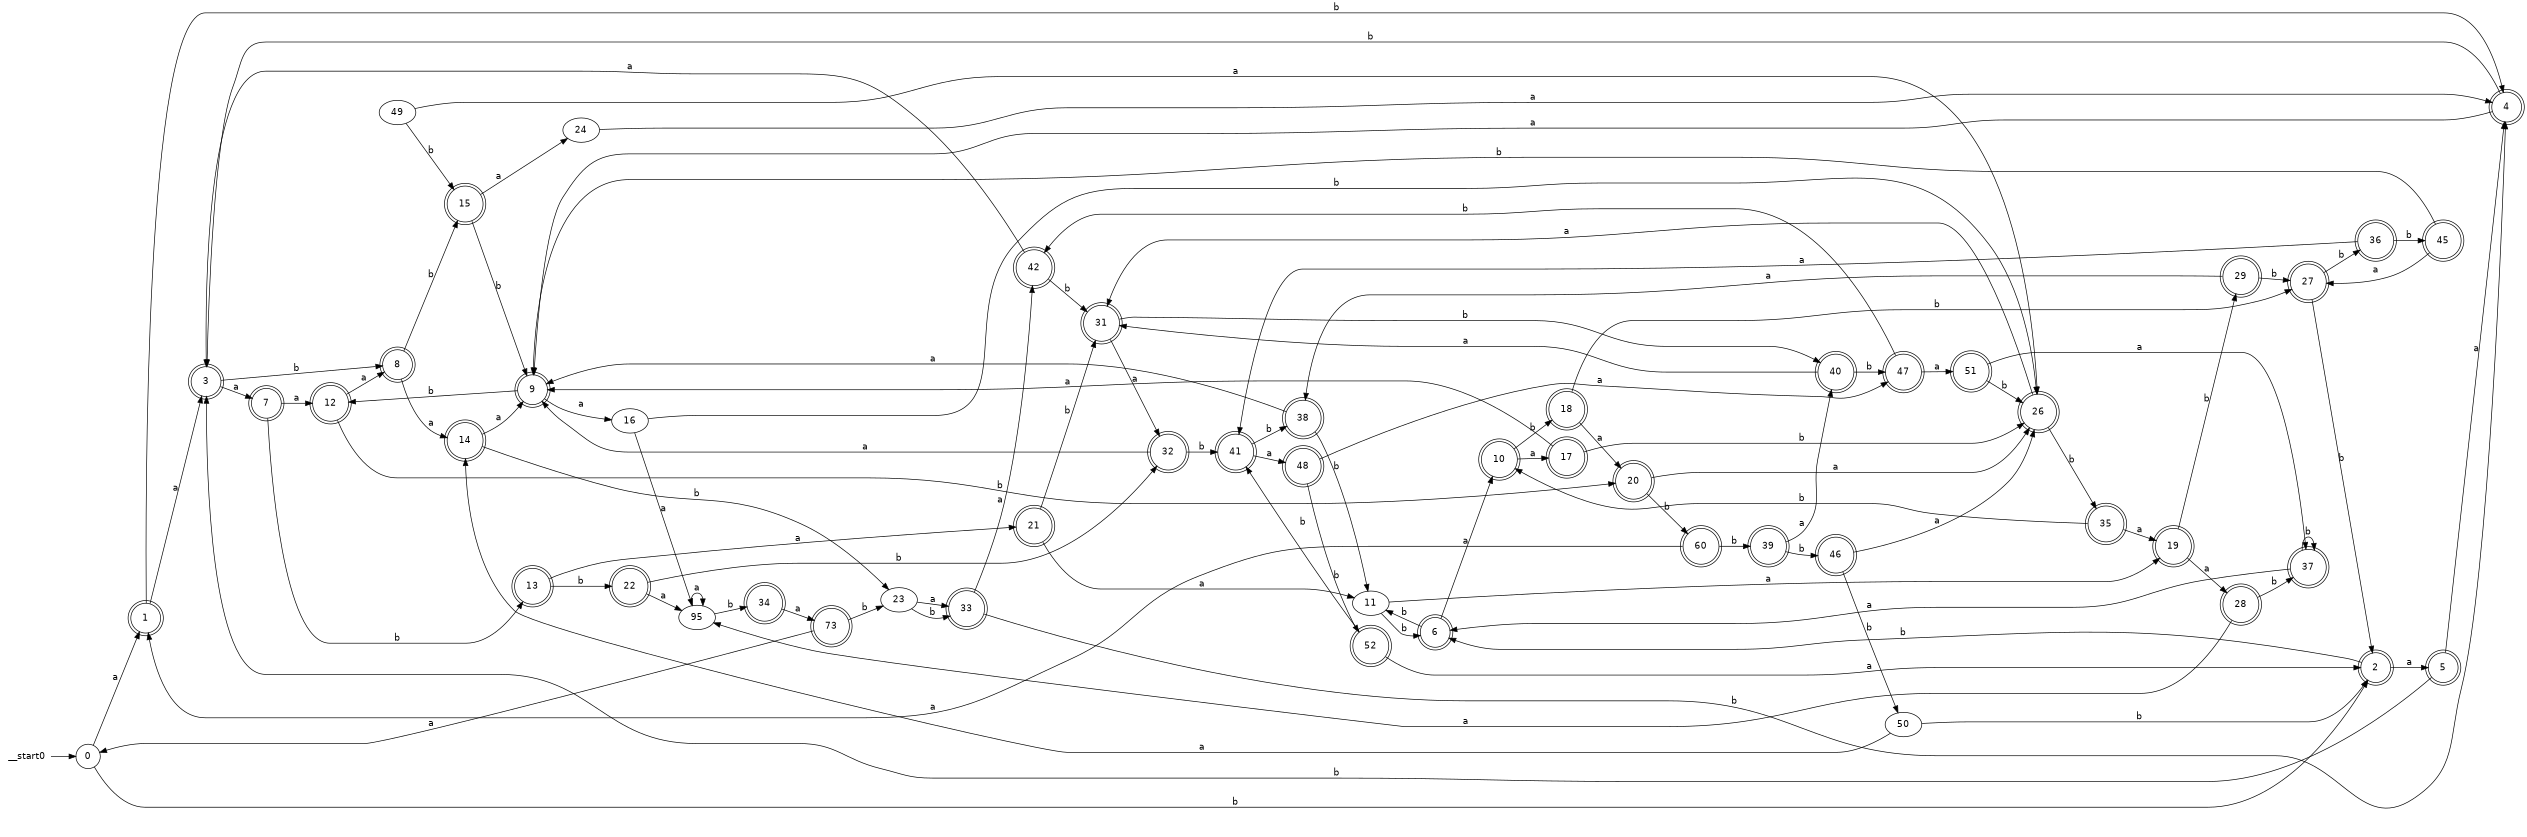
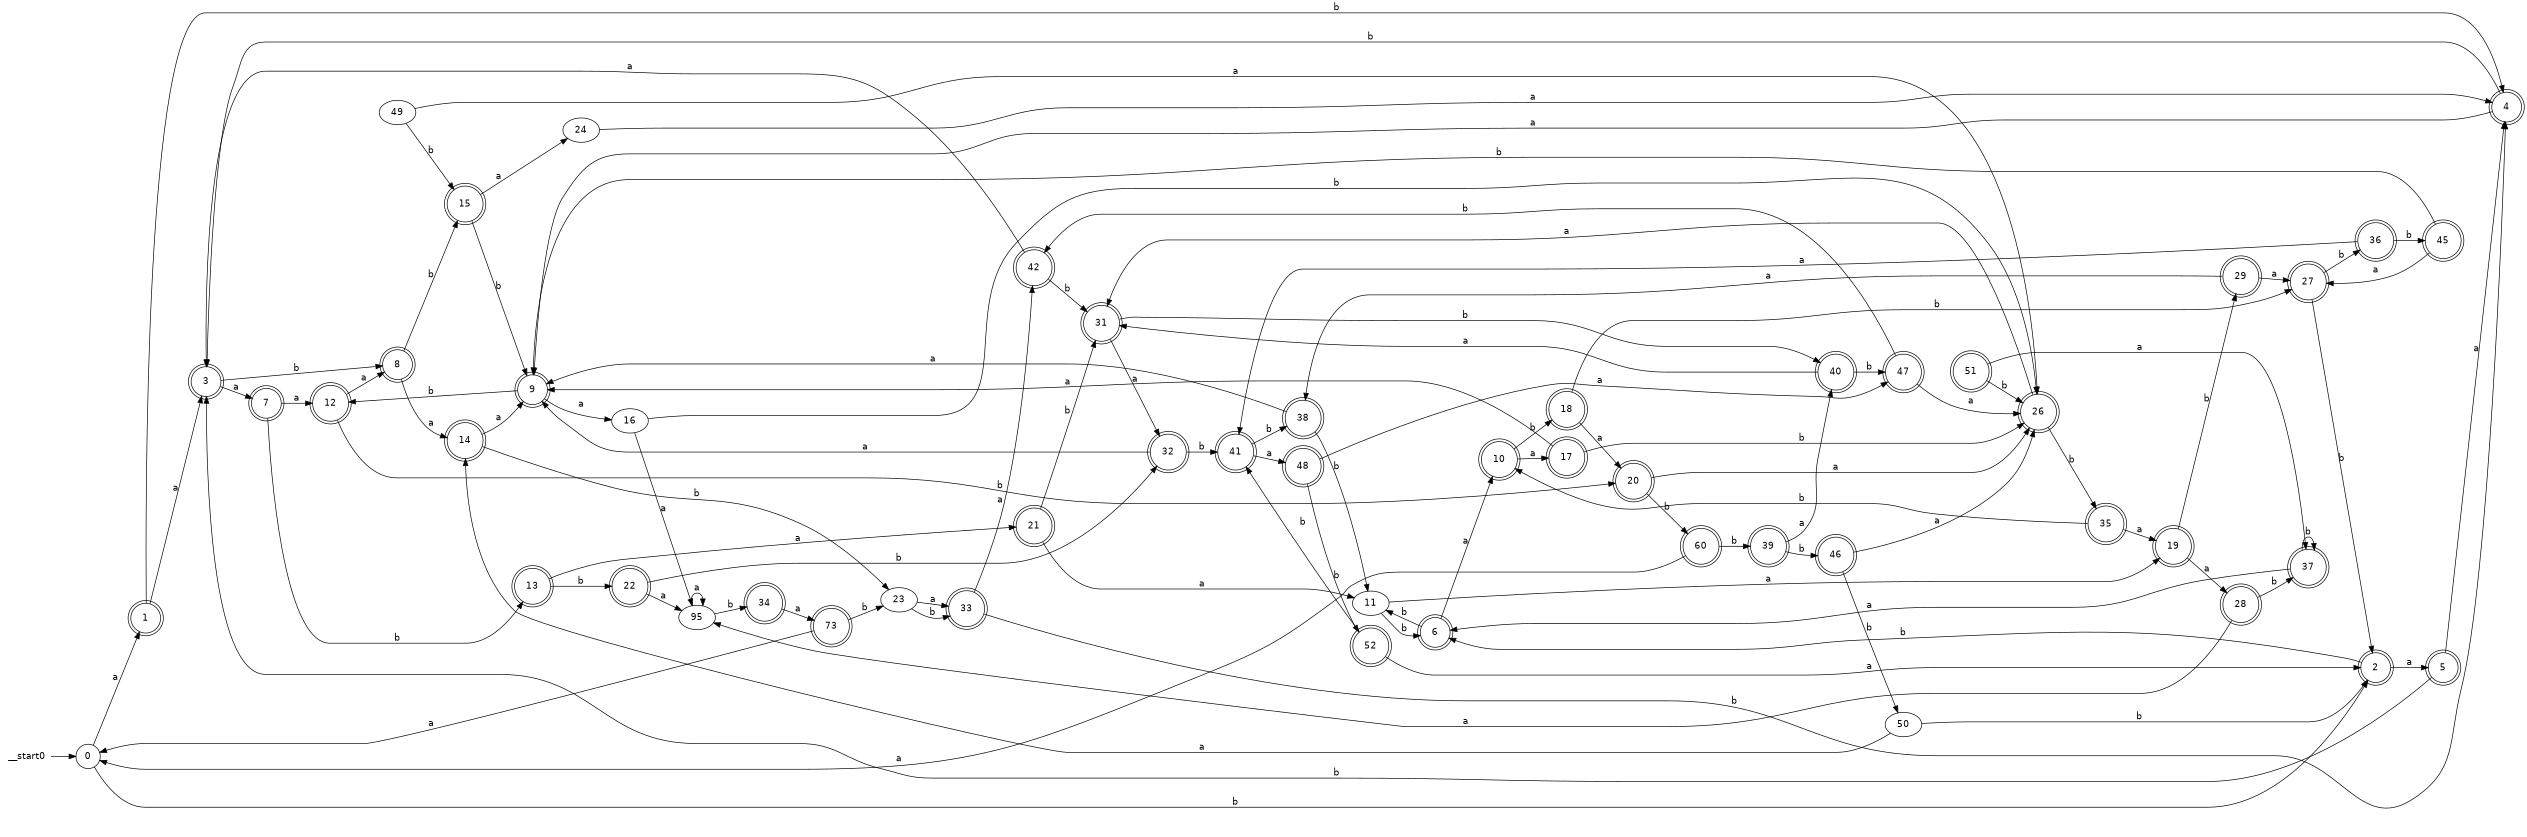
edge "29" -> "27": label "b" -> "a"
edge "47" -> "51": now "47" -> "26"
edge "60" -> "1": now "60" -> "0"
